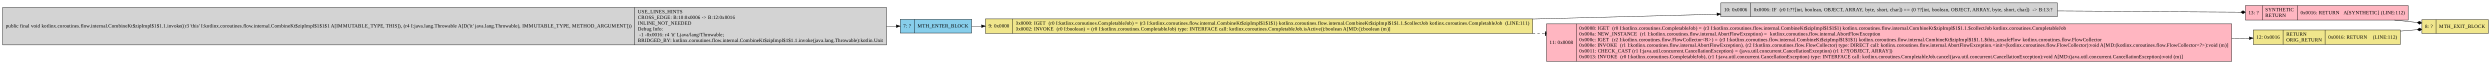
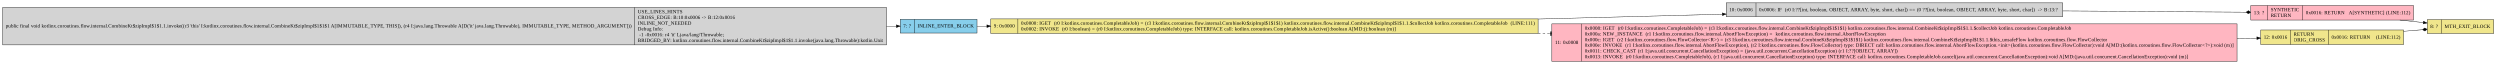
edge "13: ?" -> "8: ?": arrowhead diamond -> normal
node "7: ?": text "MTH_ENTER_BLOCK" -> "INLINE_ENTER_BLOCK"
node "12: 0x0016": text "ORIG_RETURN" -> "ORIG_CROSS"
